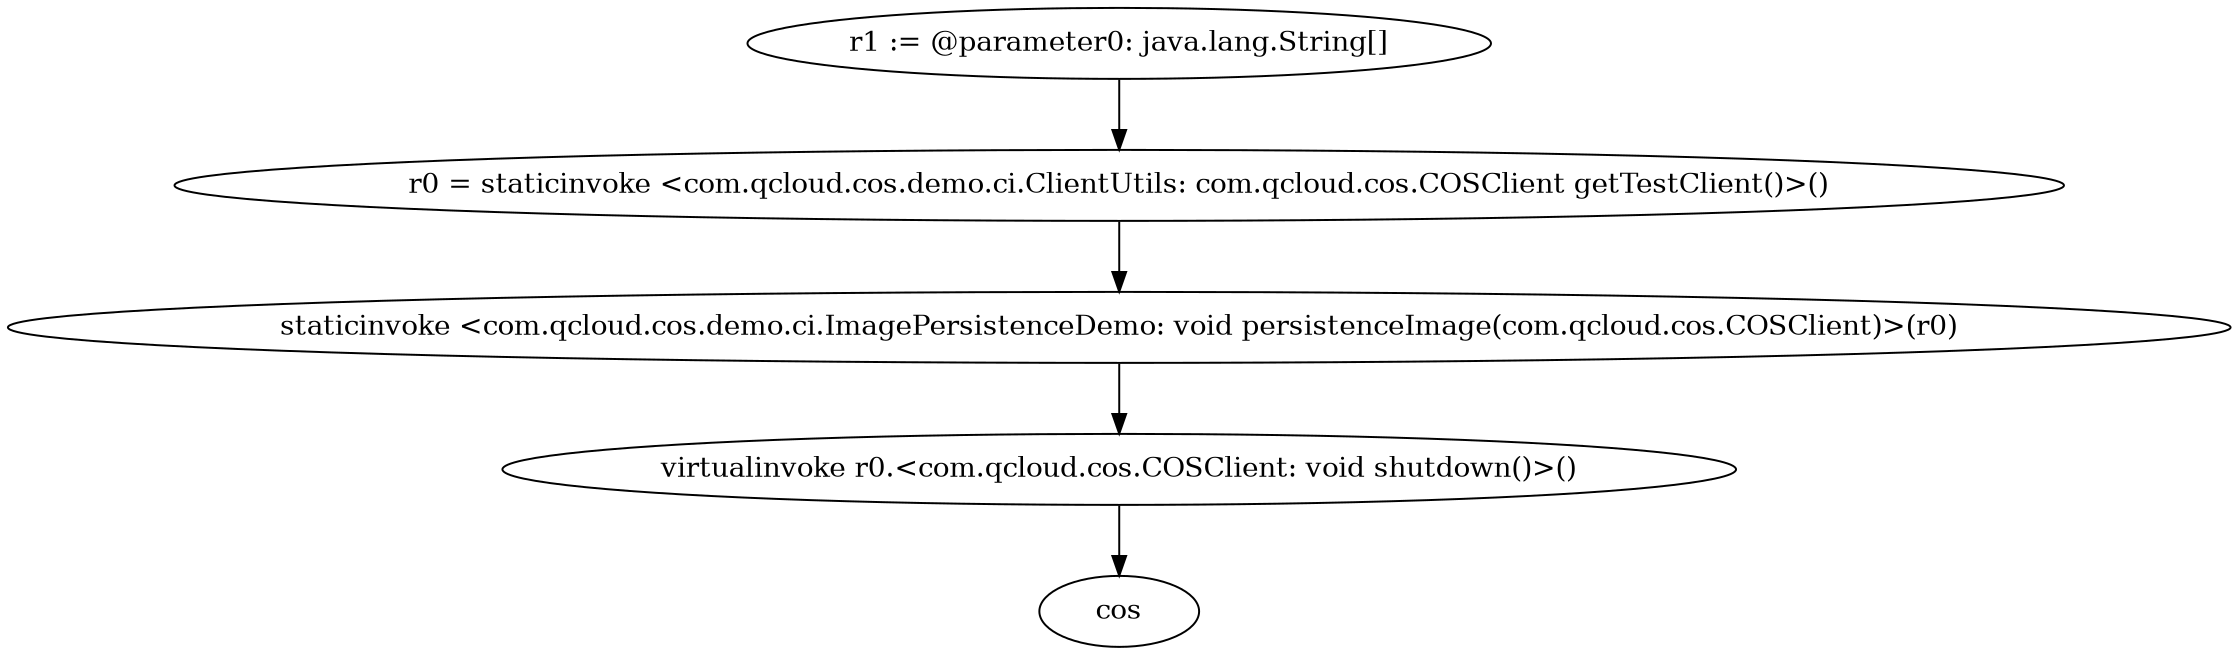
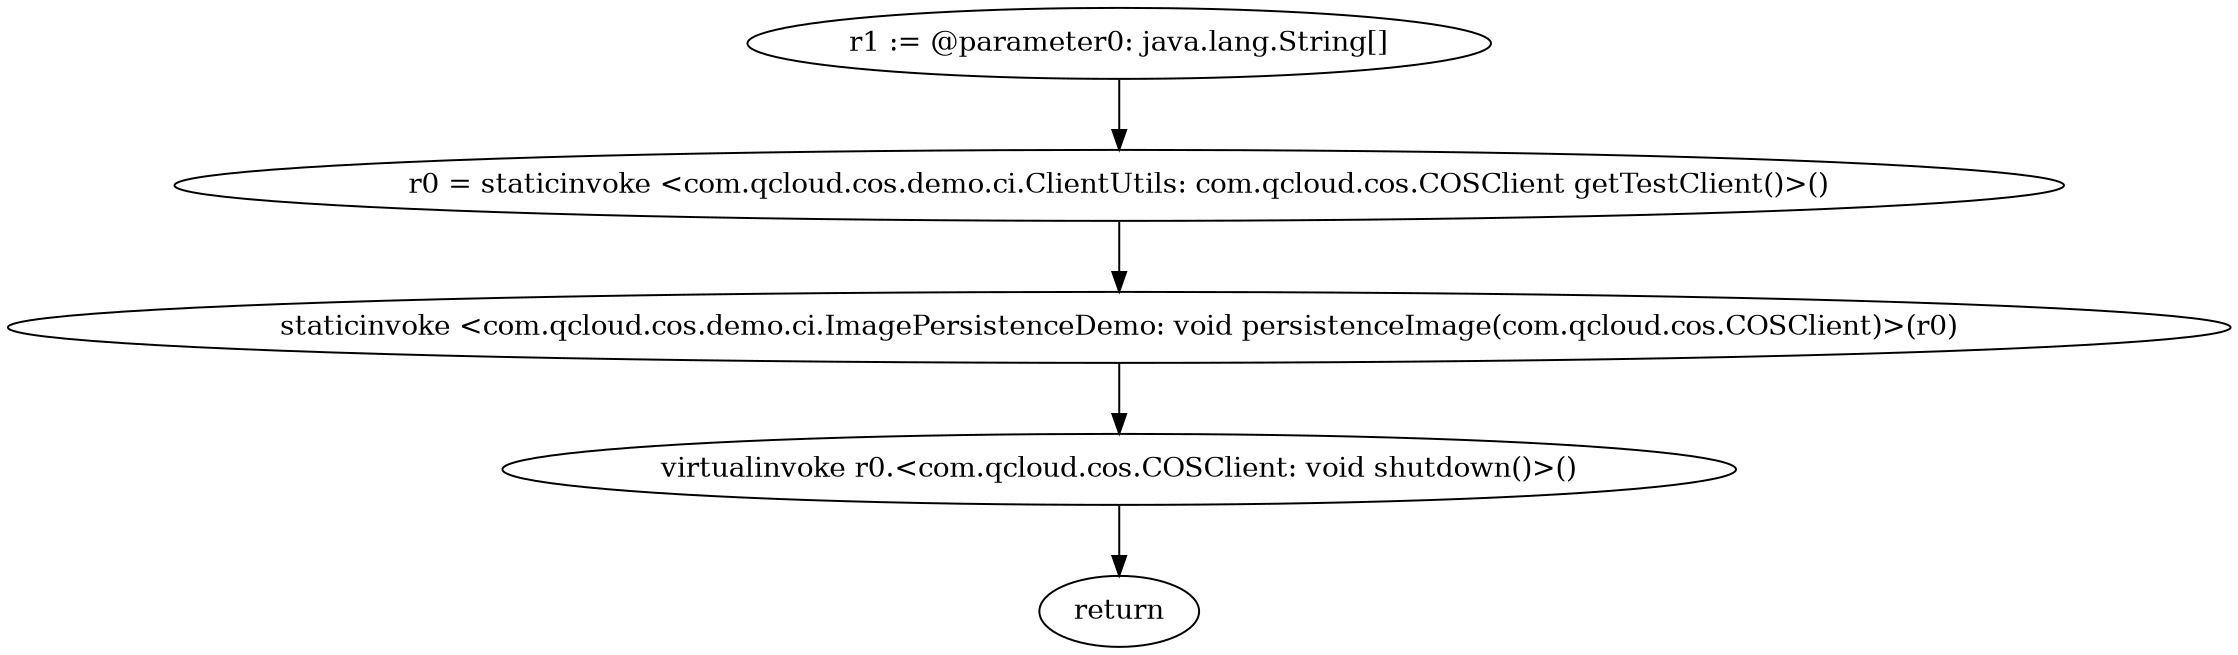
node "cos": label "cos" -> "return"
